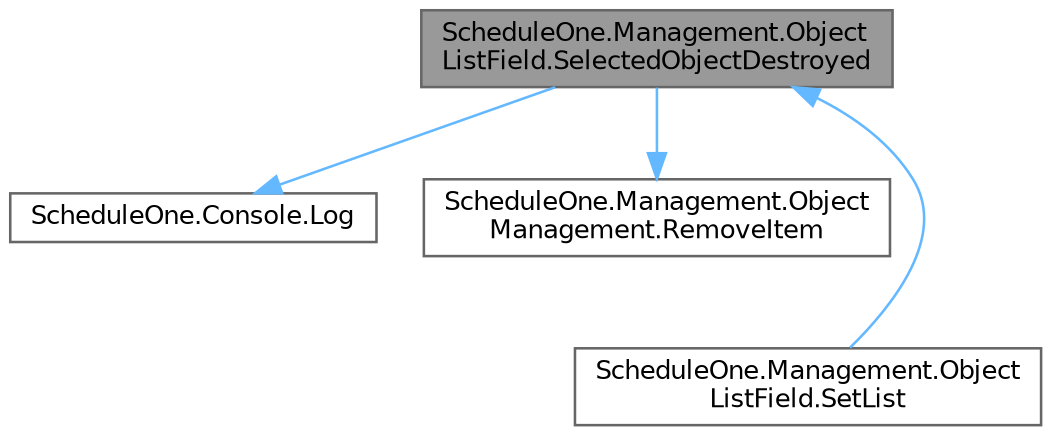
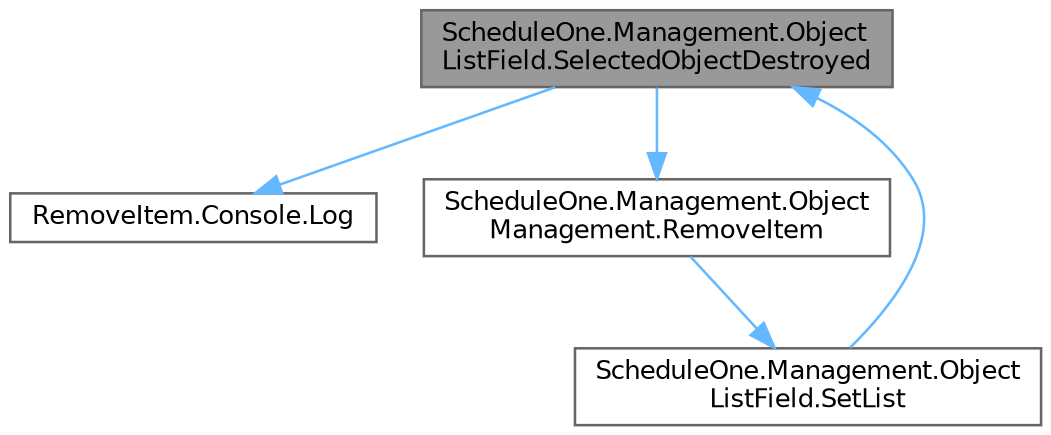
node "ScheduleOne.Console.Log": label "ScheduleOne.Console.Log" -> "RemoveItem.Console.Log"
edge "ScheduleOne.Management.Object Management.RemoveItem" -> "ScheduleOne.Management.Object ListField.SetList": added
